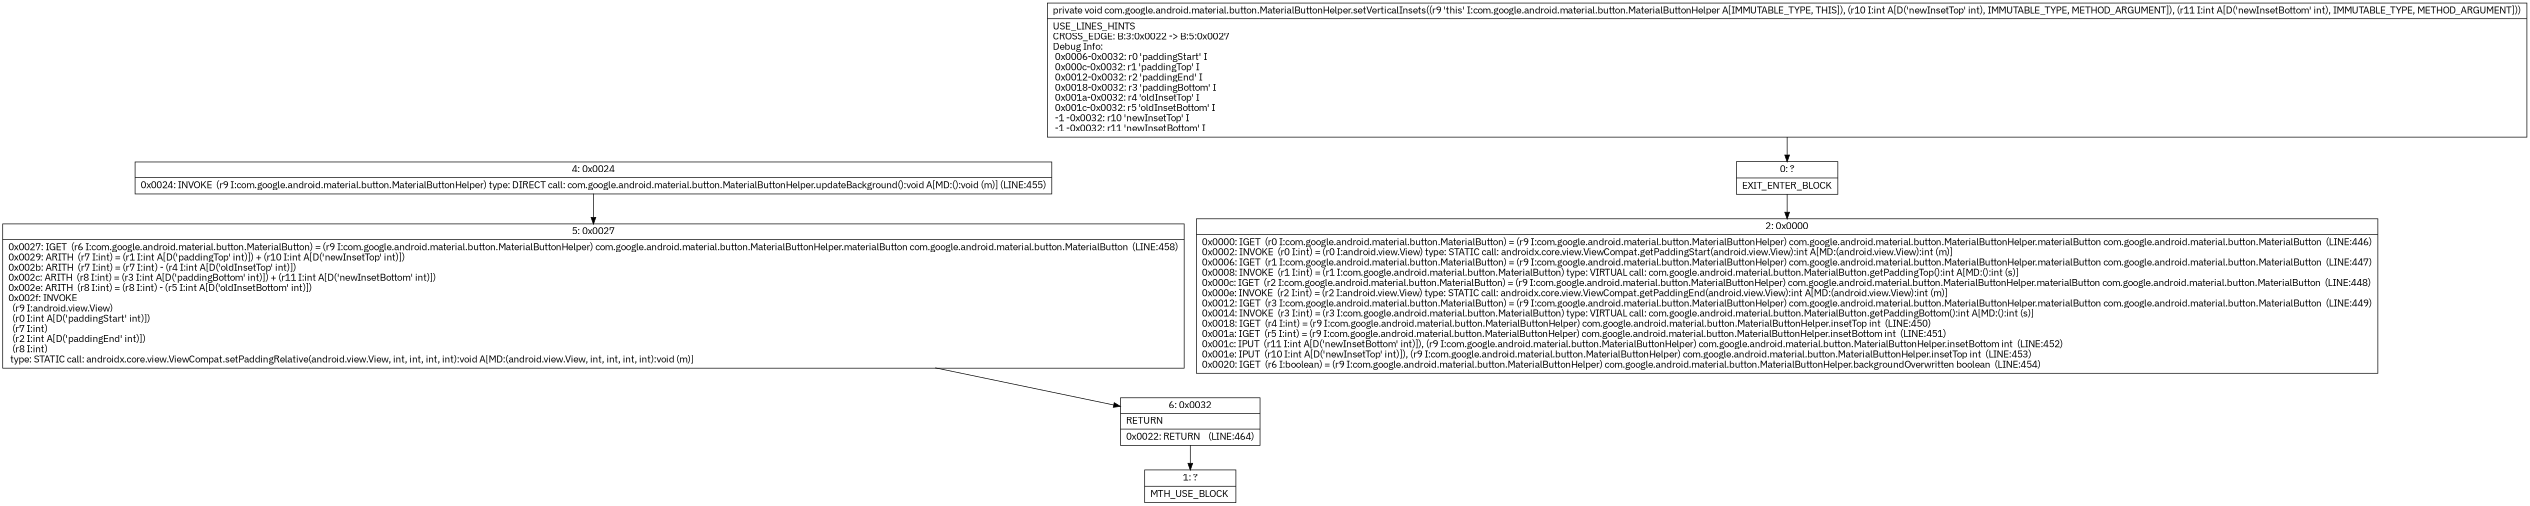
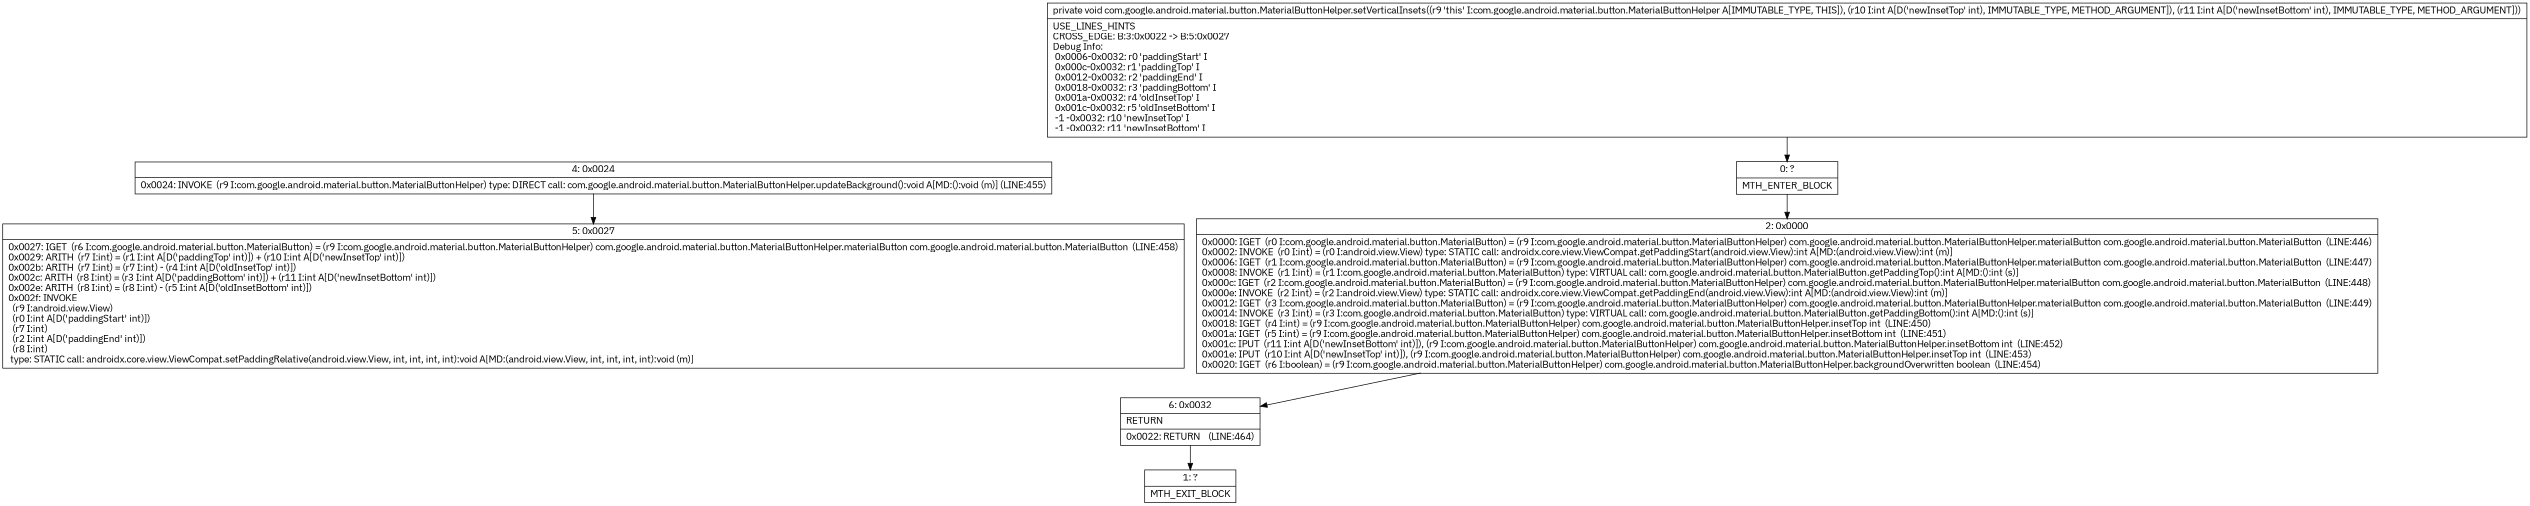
node "0: ?": text "EXIT_ENTER_BLOCK" -> "MTH_ENTER_BLOCK"
edge "5: 0x0027" -> "6: 0x0032": now "2: 0x0000" -> "6: 0x0032"
node "1: ?": text "MTH_USE_BLOCK" -> "MTH_EXIT_BLOCK"
